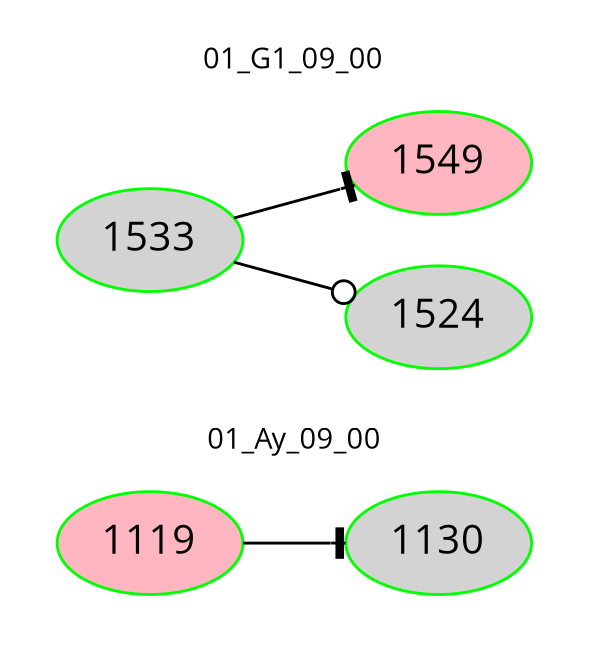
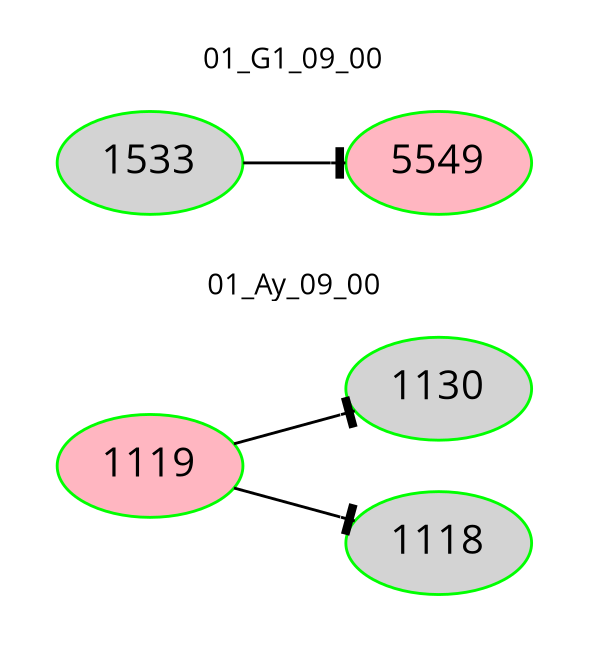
node "1549": label "1549" -> "5549"
node "1524": removed
node "1118": added
